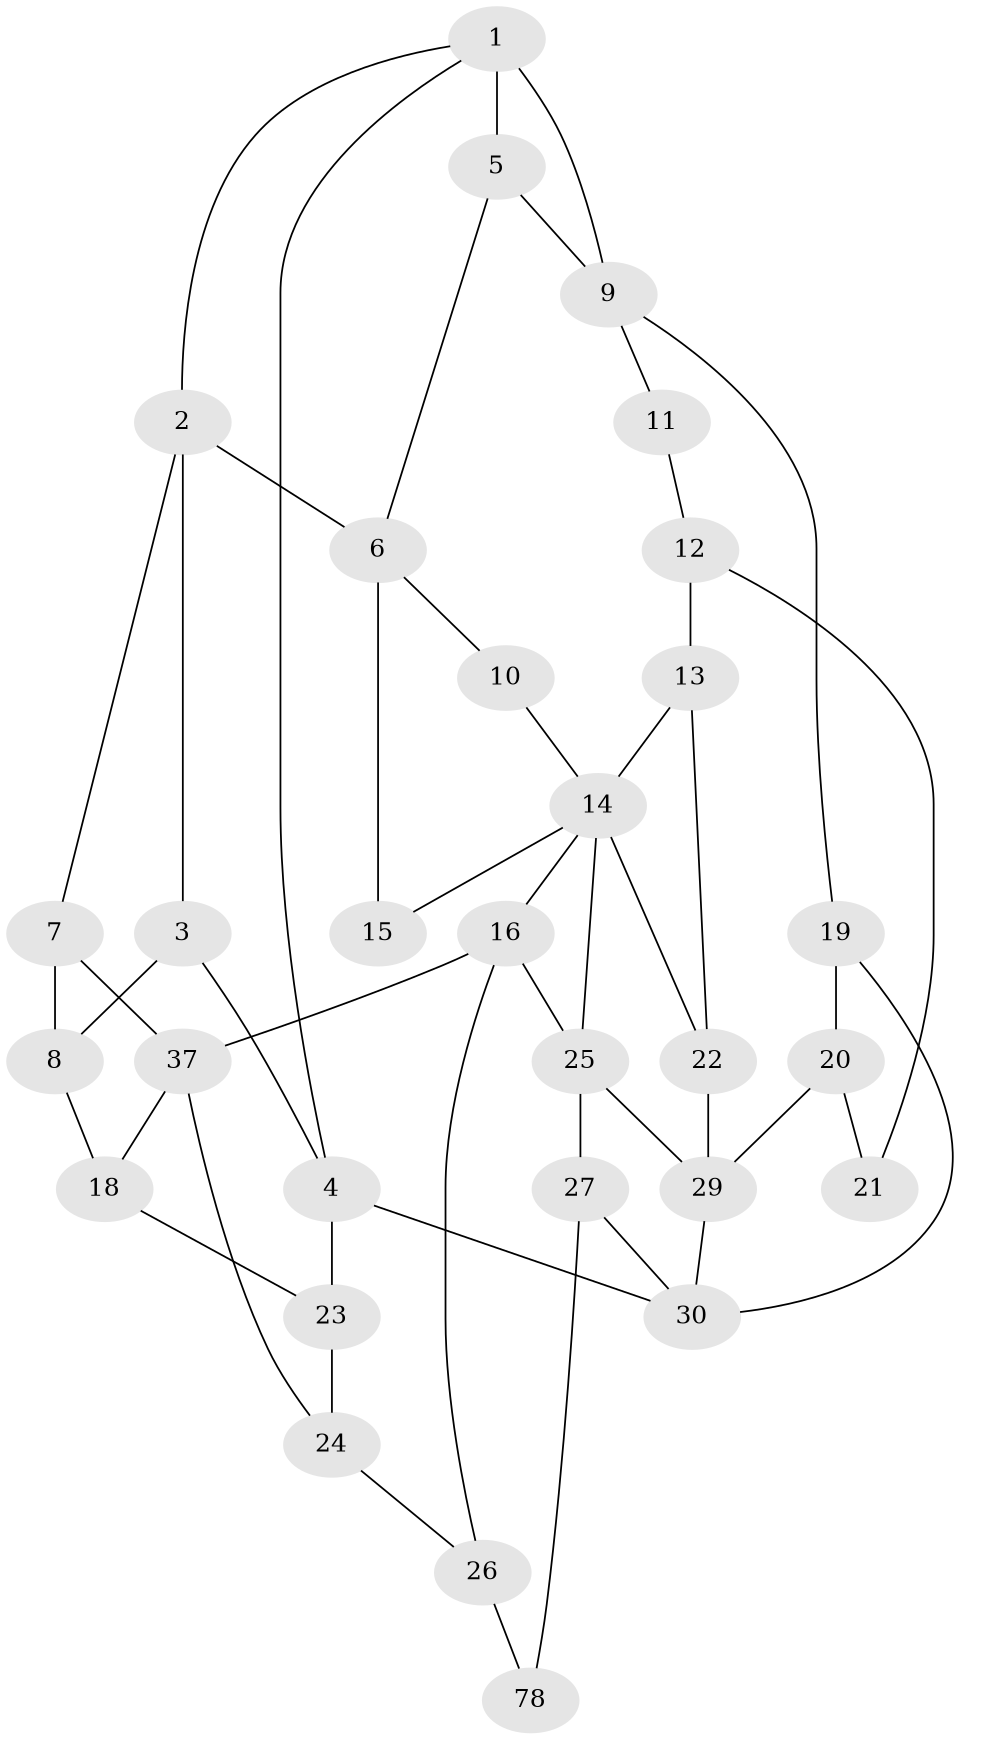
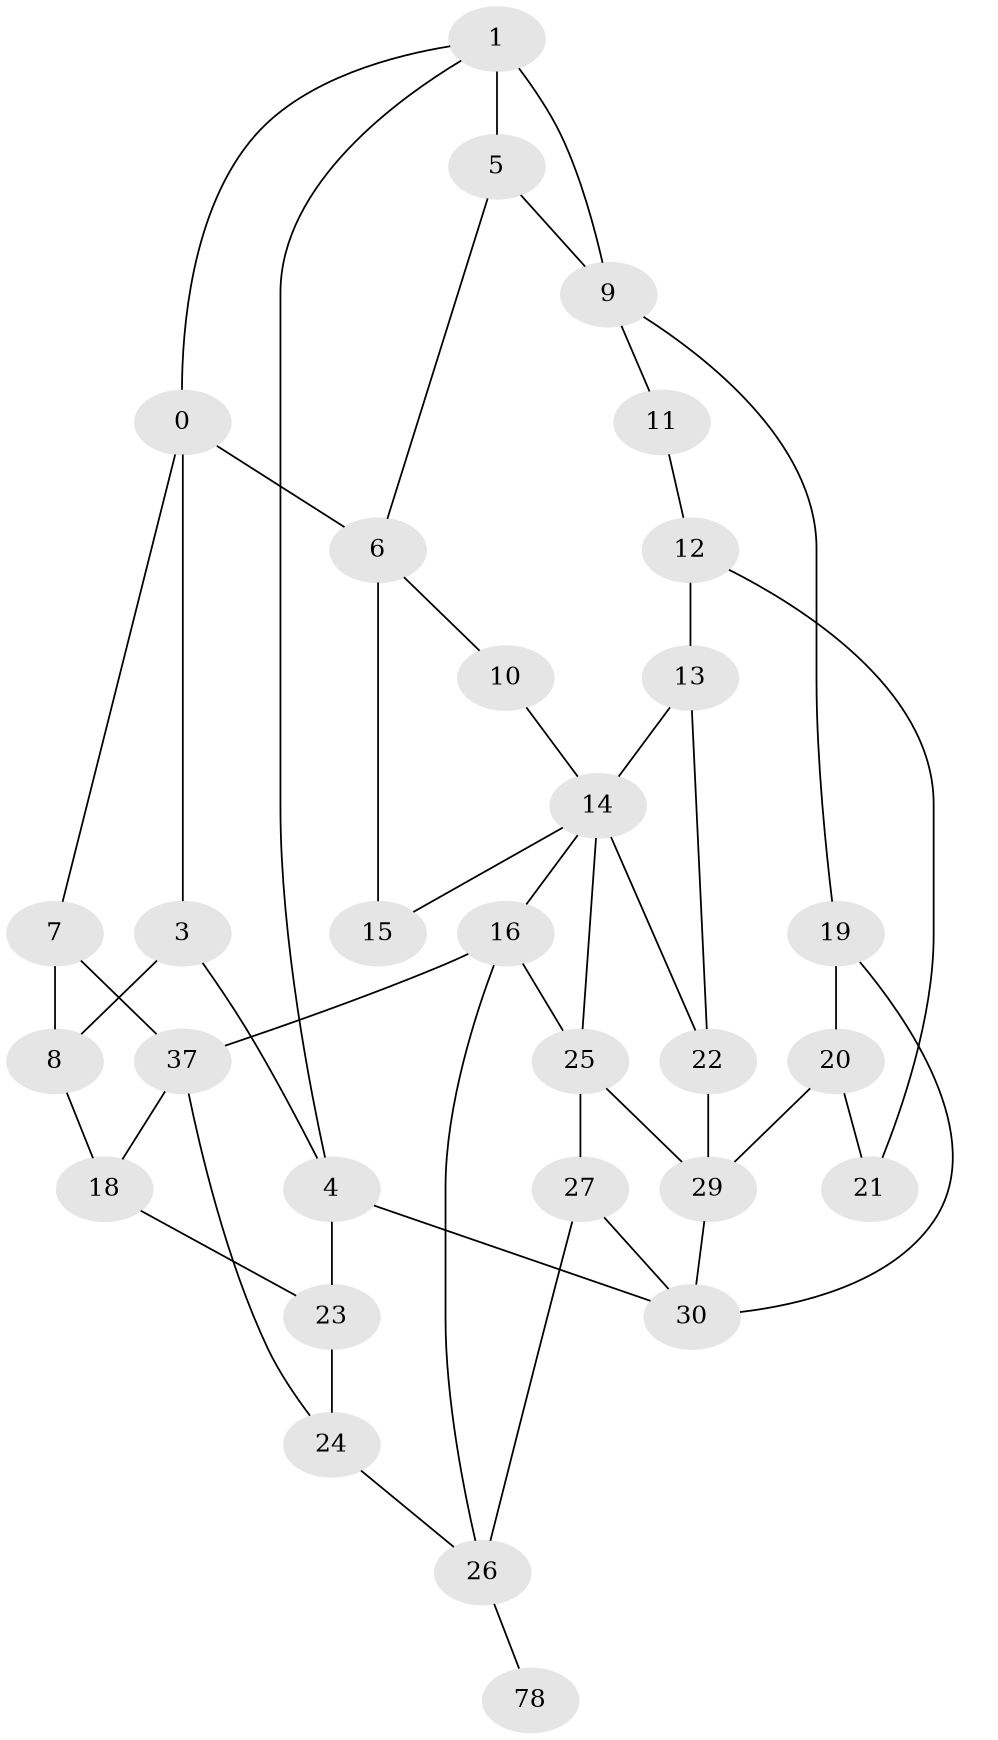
node "2": label "2" -> "0"
edge "27" -- "78": now "27" -- "26"
